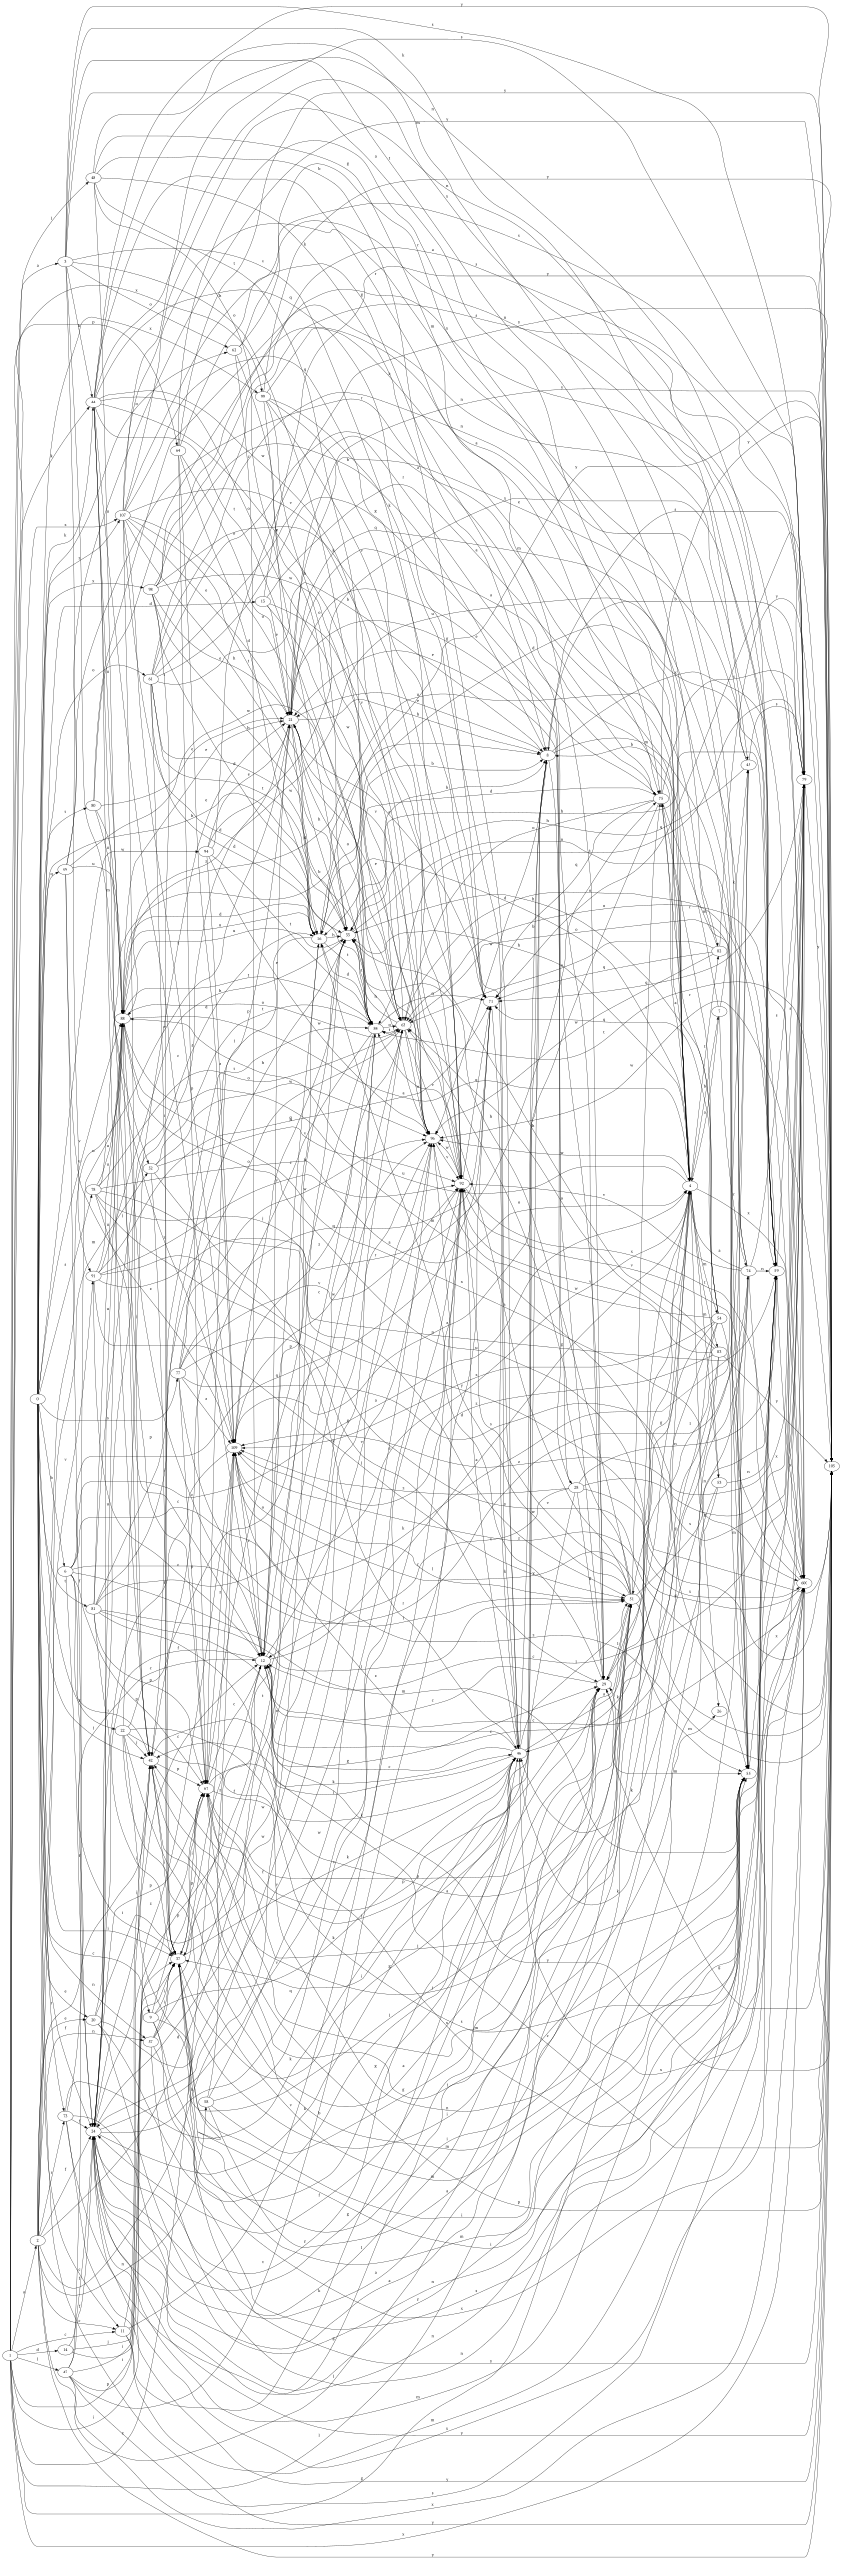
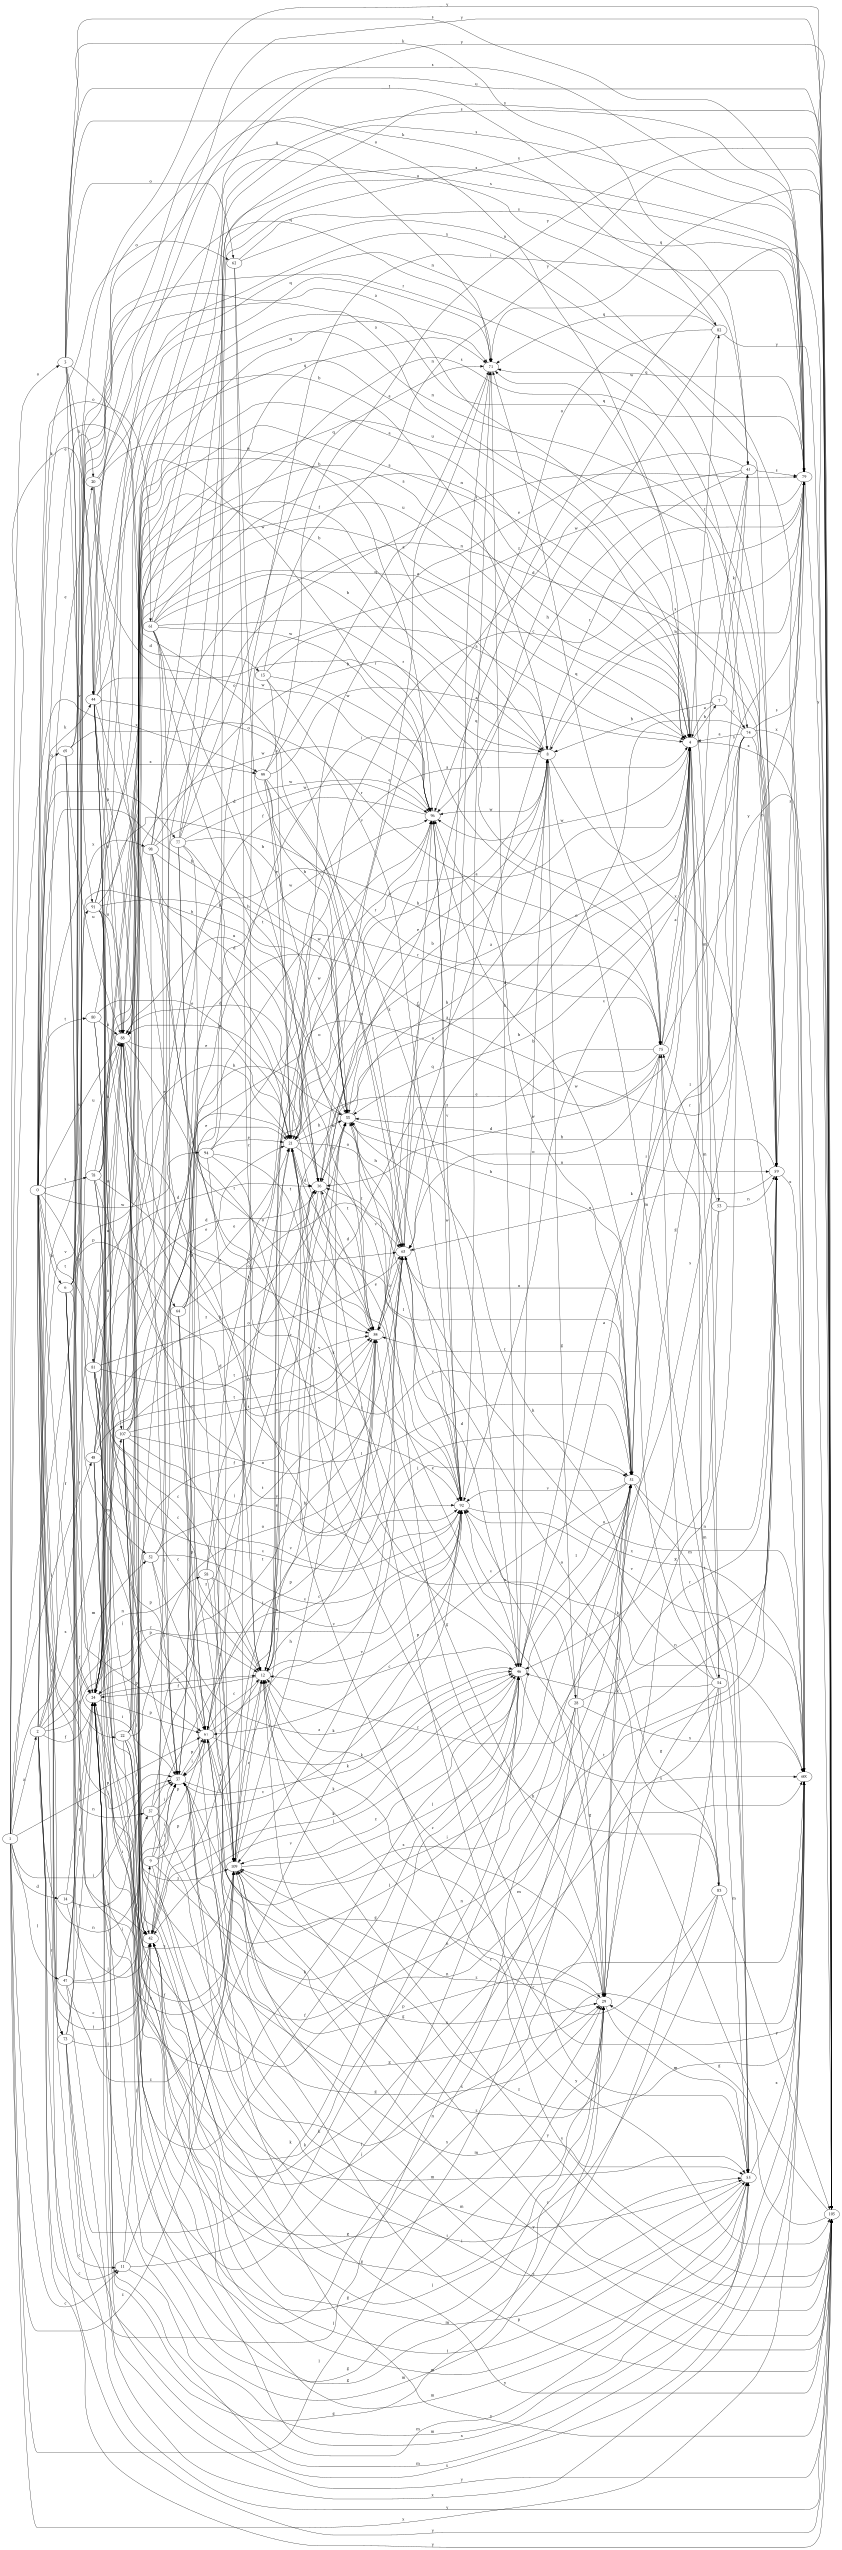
node "26": removed
